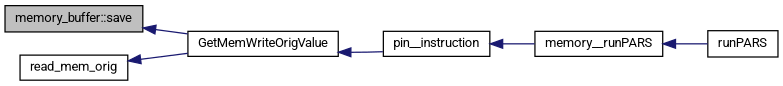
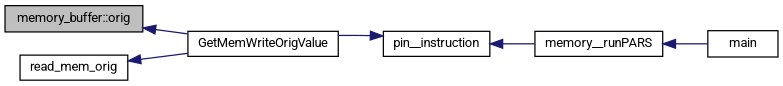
node "memory_buffer::save": label "memory_buffer::save" -> "memory_buffer::orig"
node "runPARS": label "runPARS" -> "main"
edge "pin__instruction" -> "GetMemWriteOrigValue": reversed
